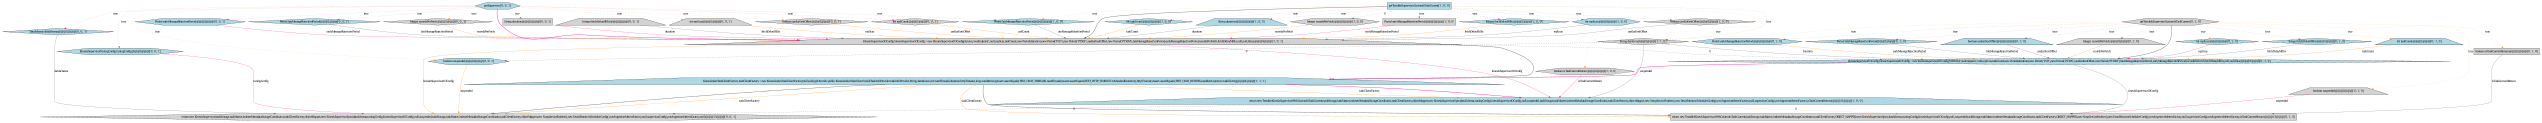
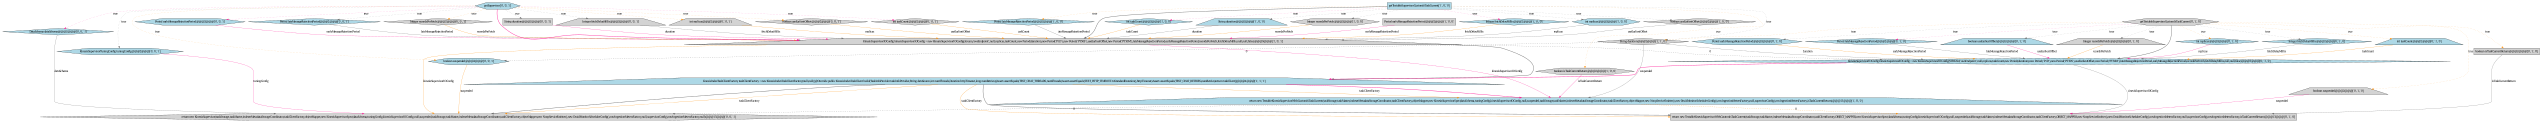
edge "getSupervisor['0', '0', '1']" -> "Period lateMessageRejectionPeriod@@@2@@@['1', '0', '0']": now "getSupervisor['0', '0', '1']" -> "Integer fetchDelayMillis@@@2@@@['0', '0', '1']"
edge "getTestableSupervisorCustomIsTaskCurrent['1', '0', '0']" -> "Period earlyMessageRejectionPeriod@@@2@@@['1', '0', '0']": removed, label "true"
edge "getTestableSupervisorCustomIsTaskCurrent['1', '0', '0']" -> "Integer recordsPerFetch@@@2@@@['1', '0', '0']": label "0" -> "true"
